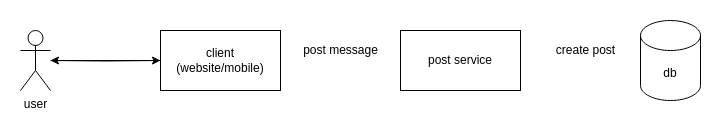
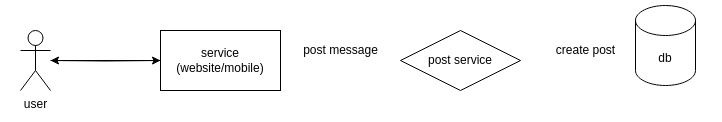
node "client (website/mobile)": label "client (website/mobile)" -> "service (website/mobile)"
node "post service": shape rectangle -> diamond
node "db": moved (671, 61) -> (666, 46)
